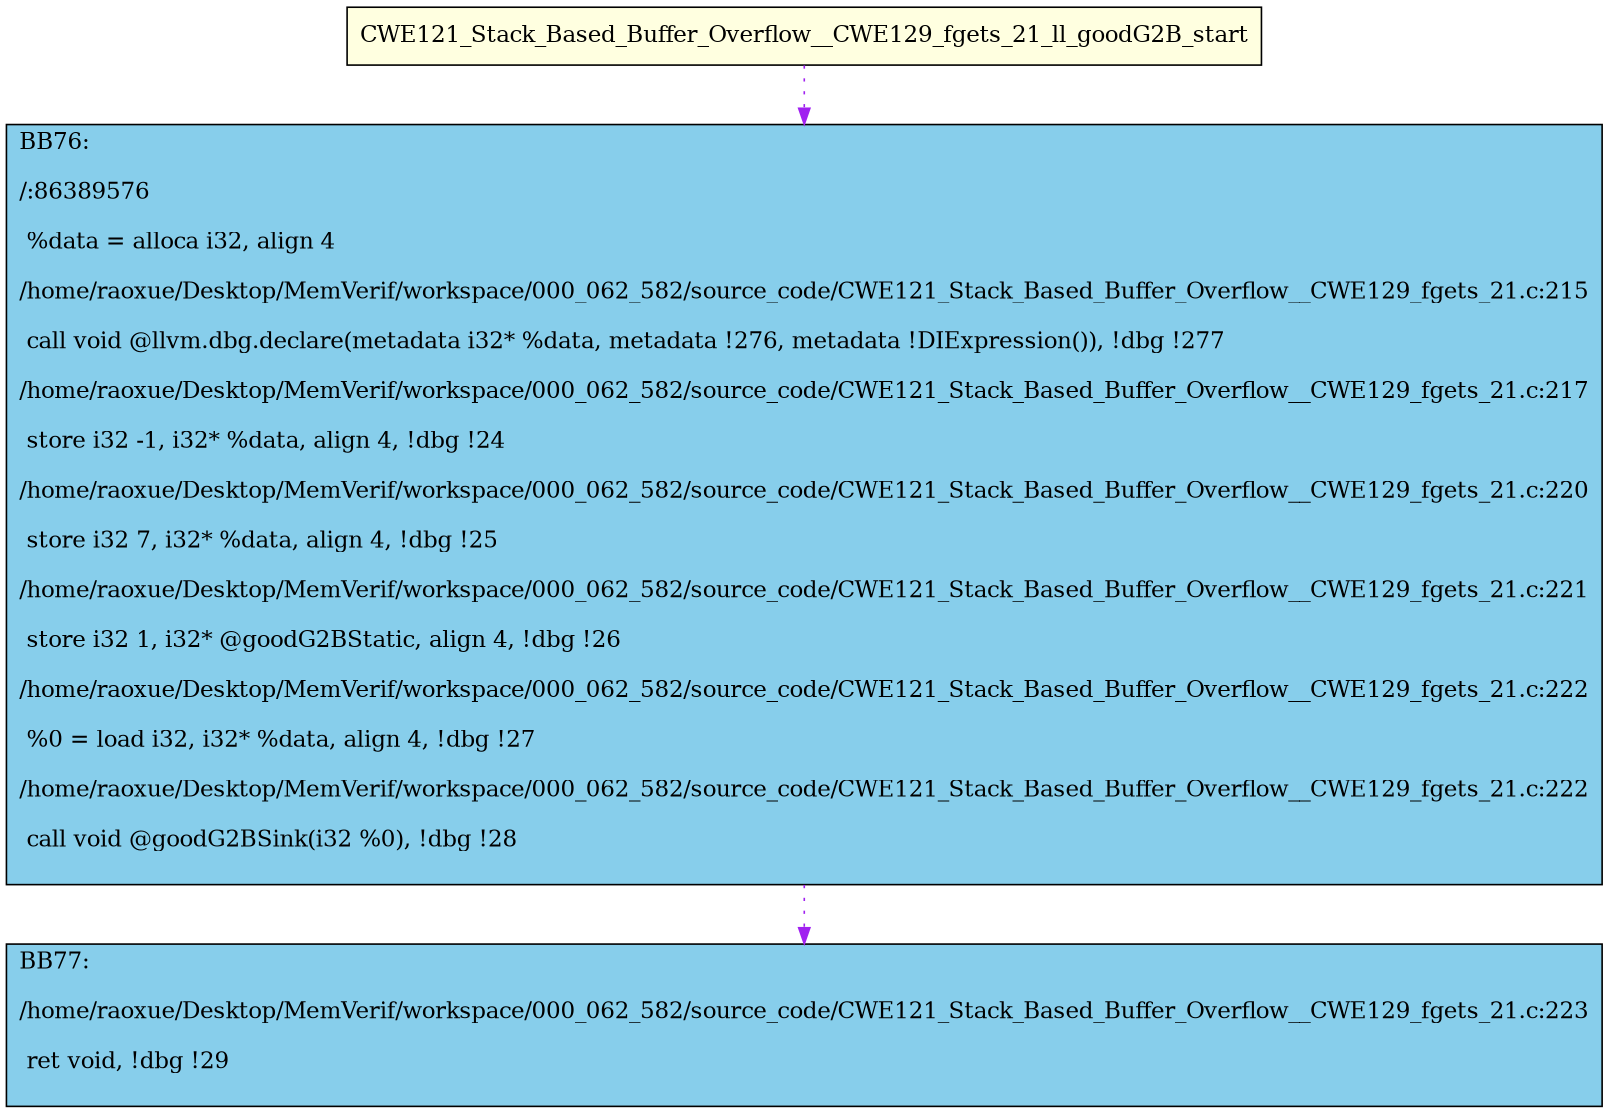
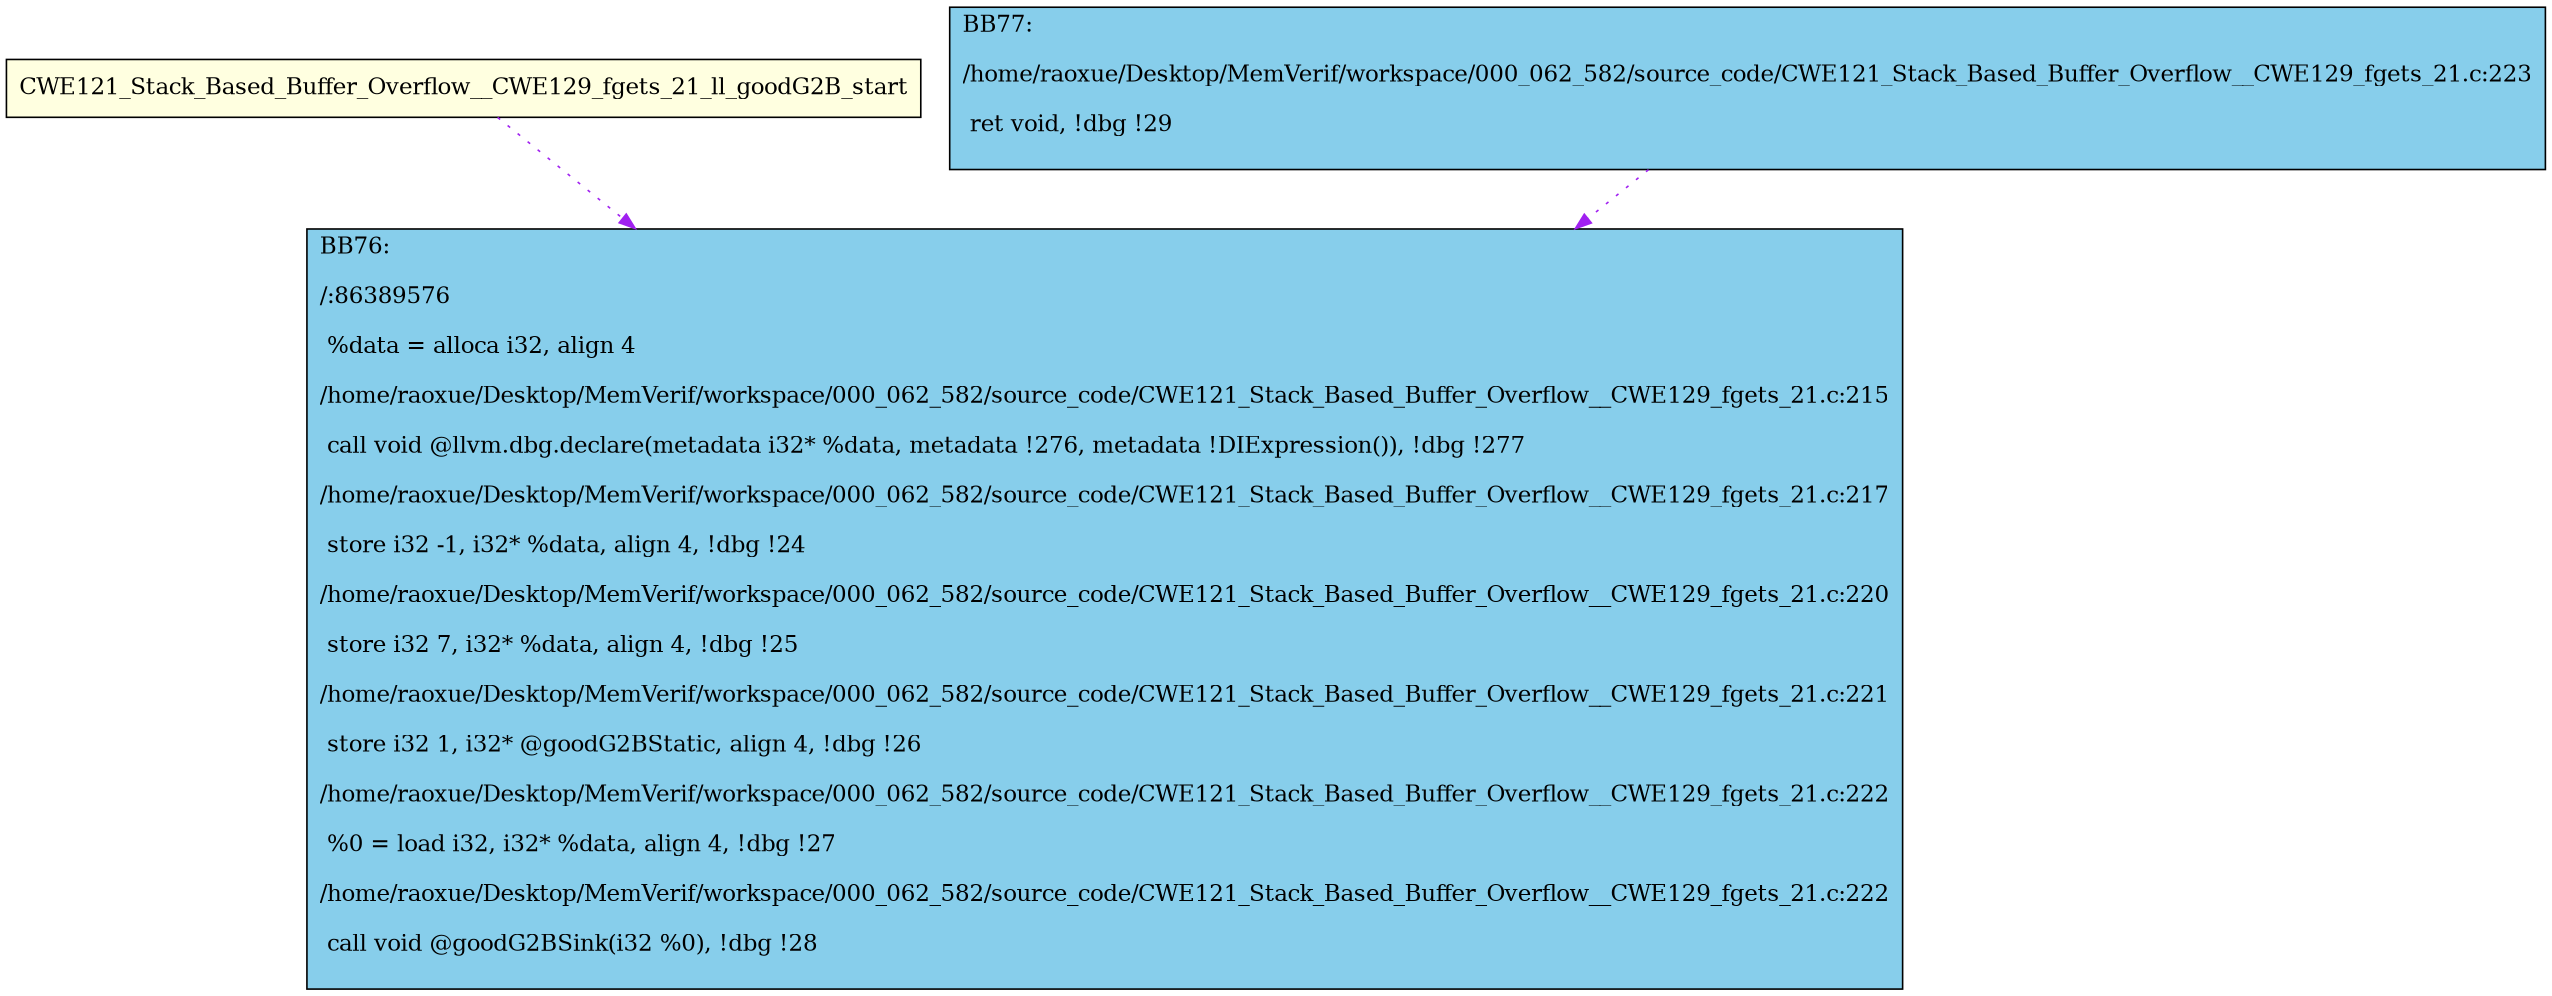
edge "BB76:" -> "BB77:": reversed
